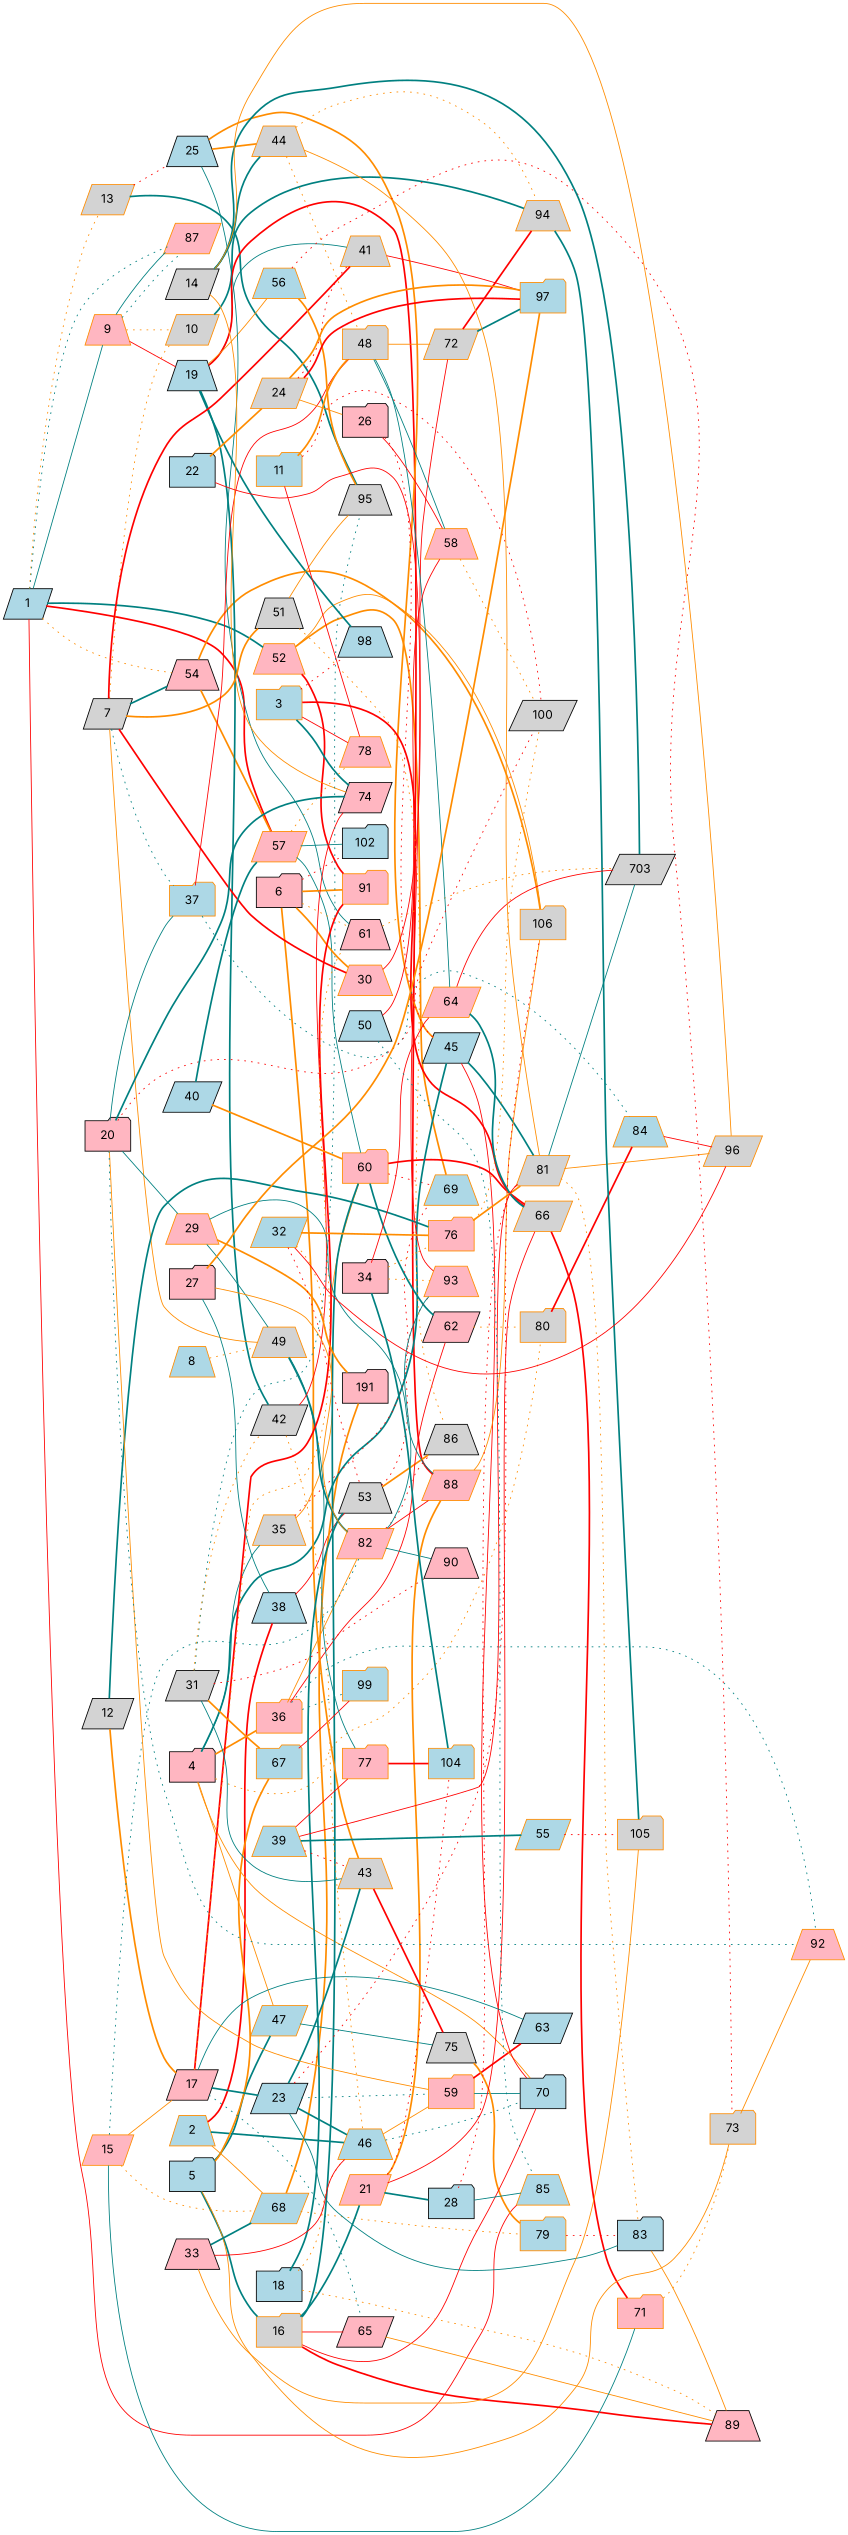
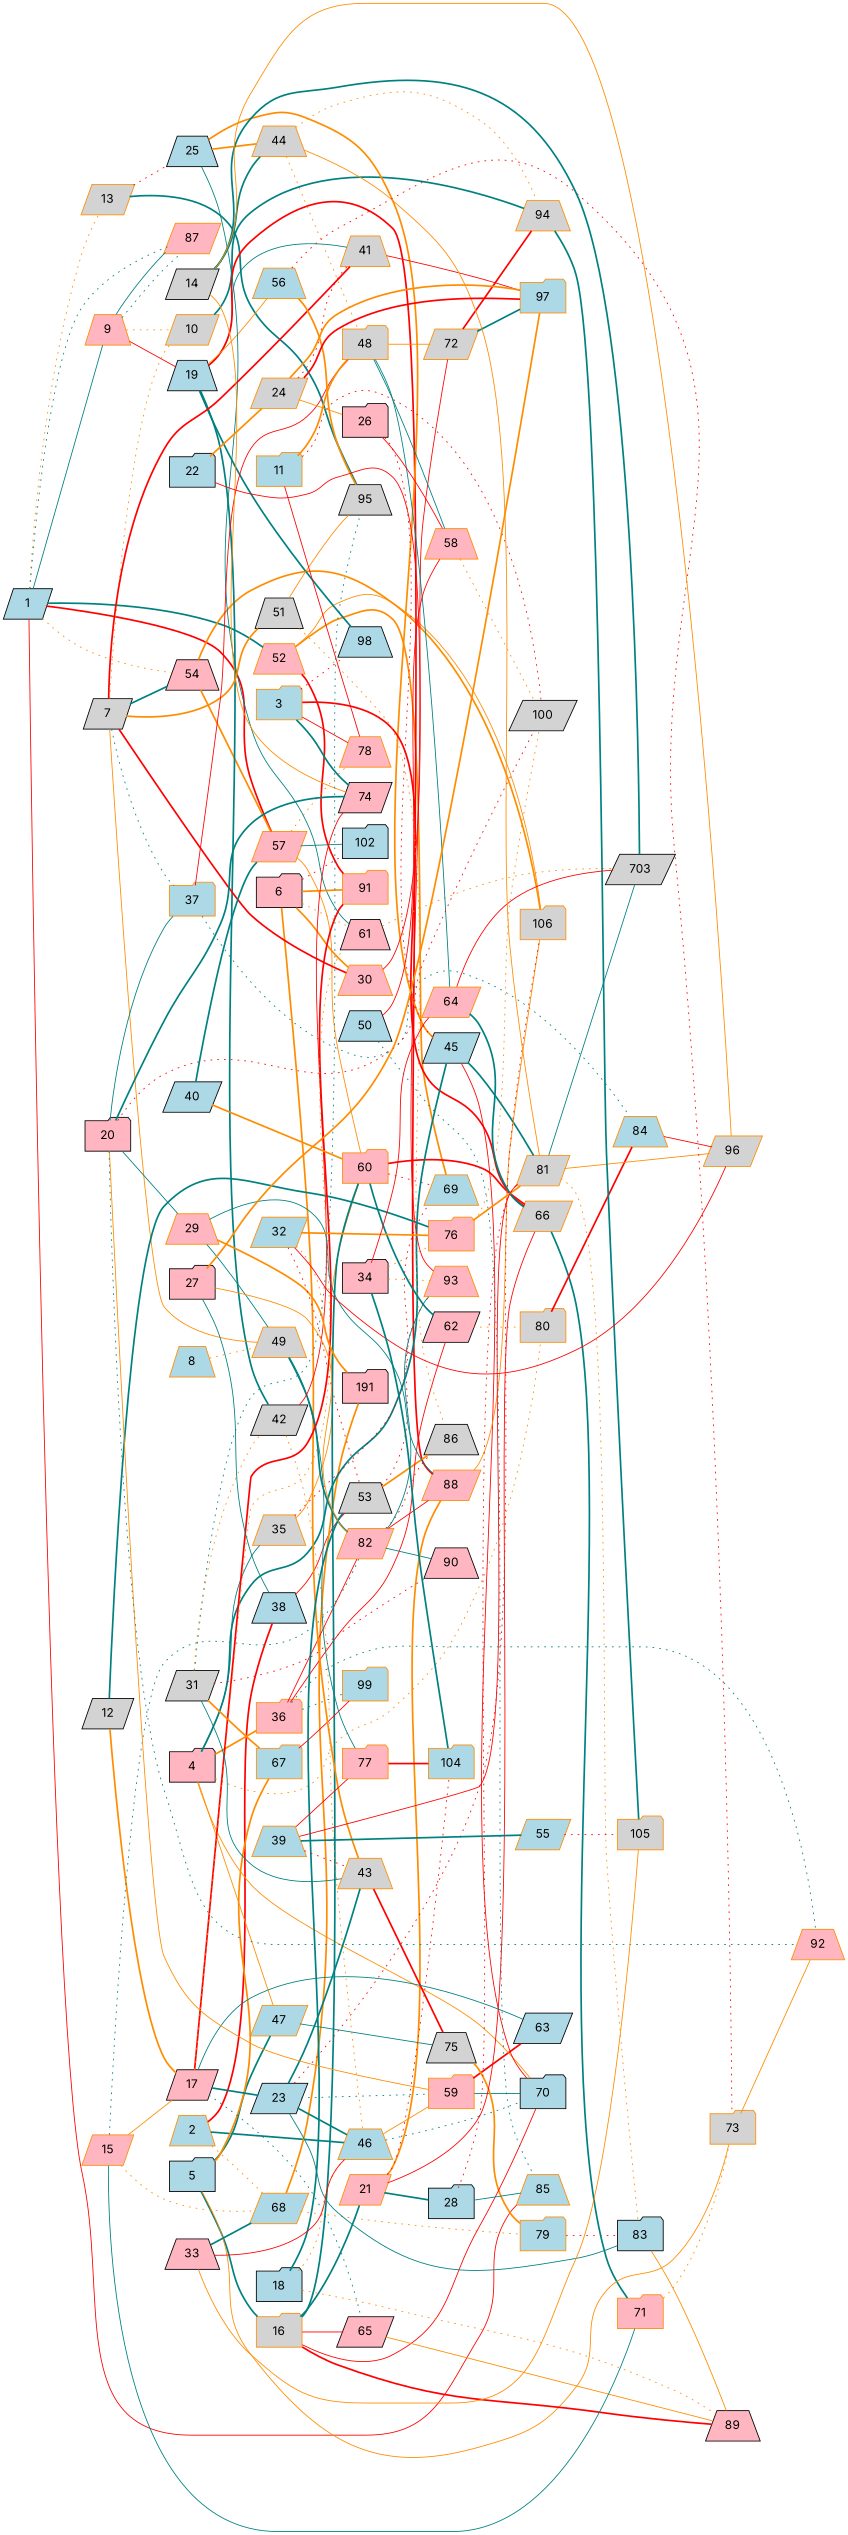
edge "57" -- "60": color teal -> darkorange
edge "82" -- "36": color darkorange -> red
edge "66" -- "71": color red -> teal
edge "2" -- "68": style solid -> dotted
